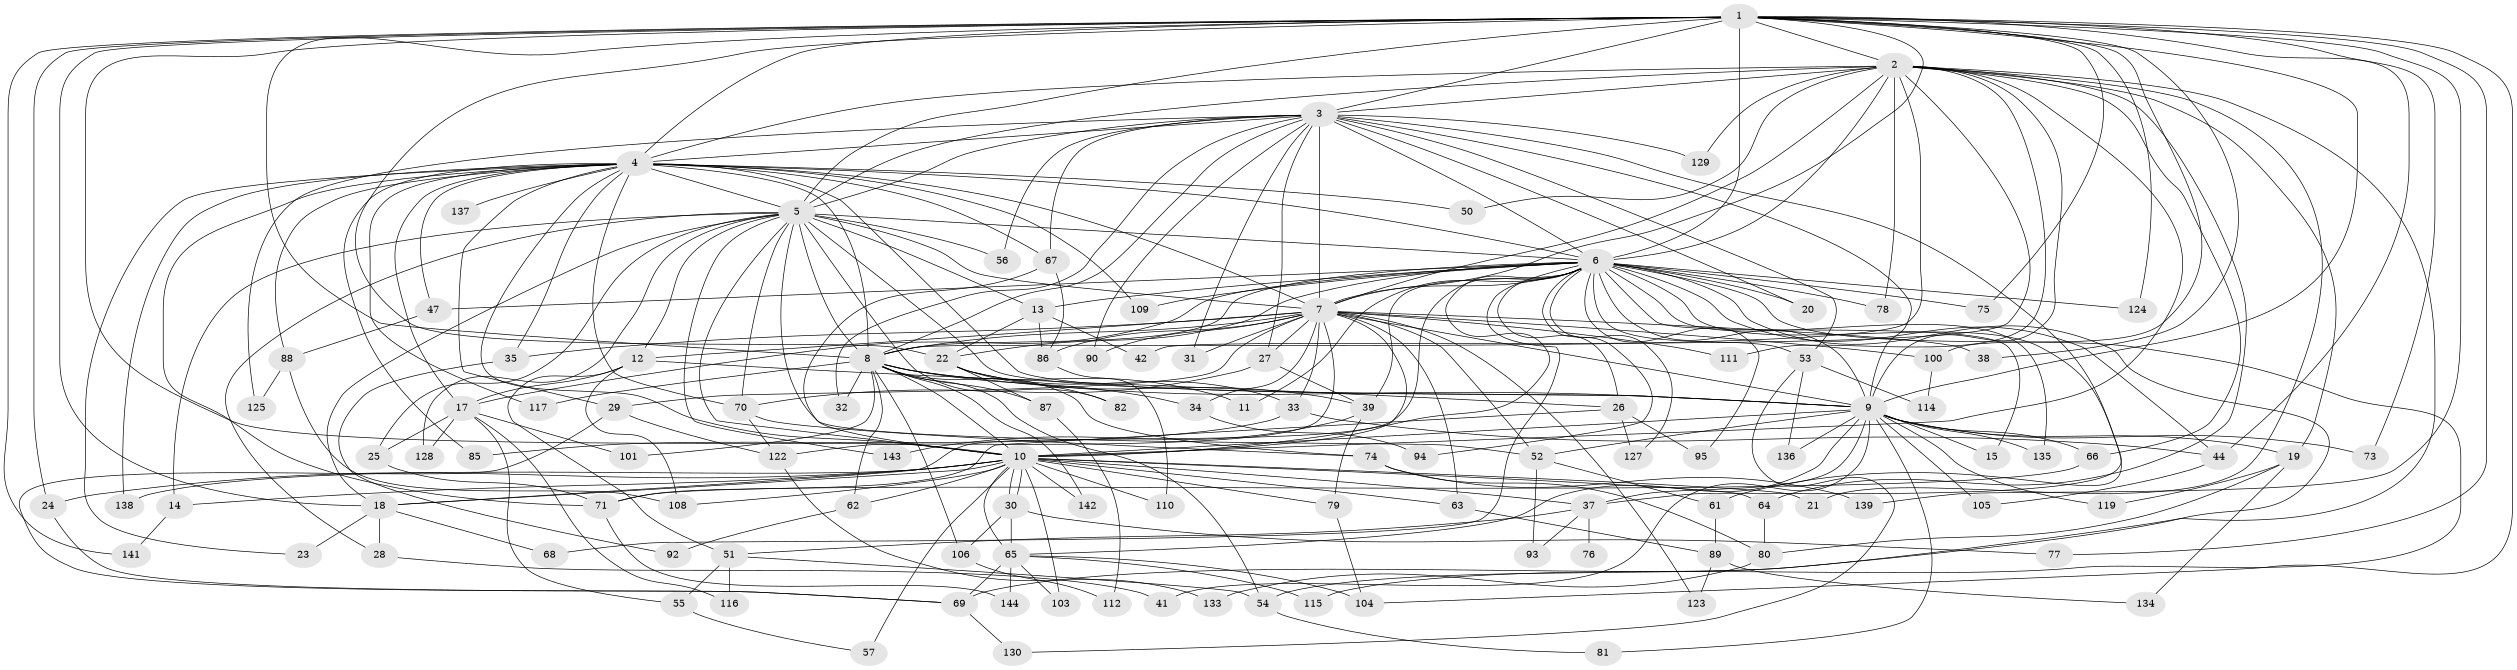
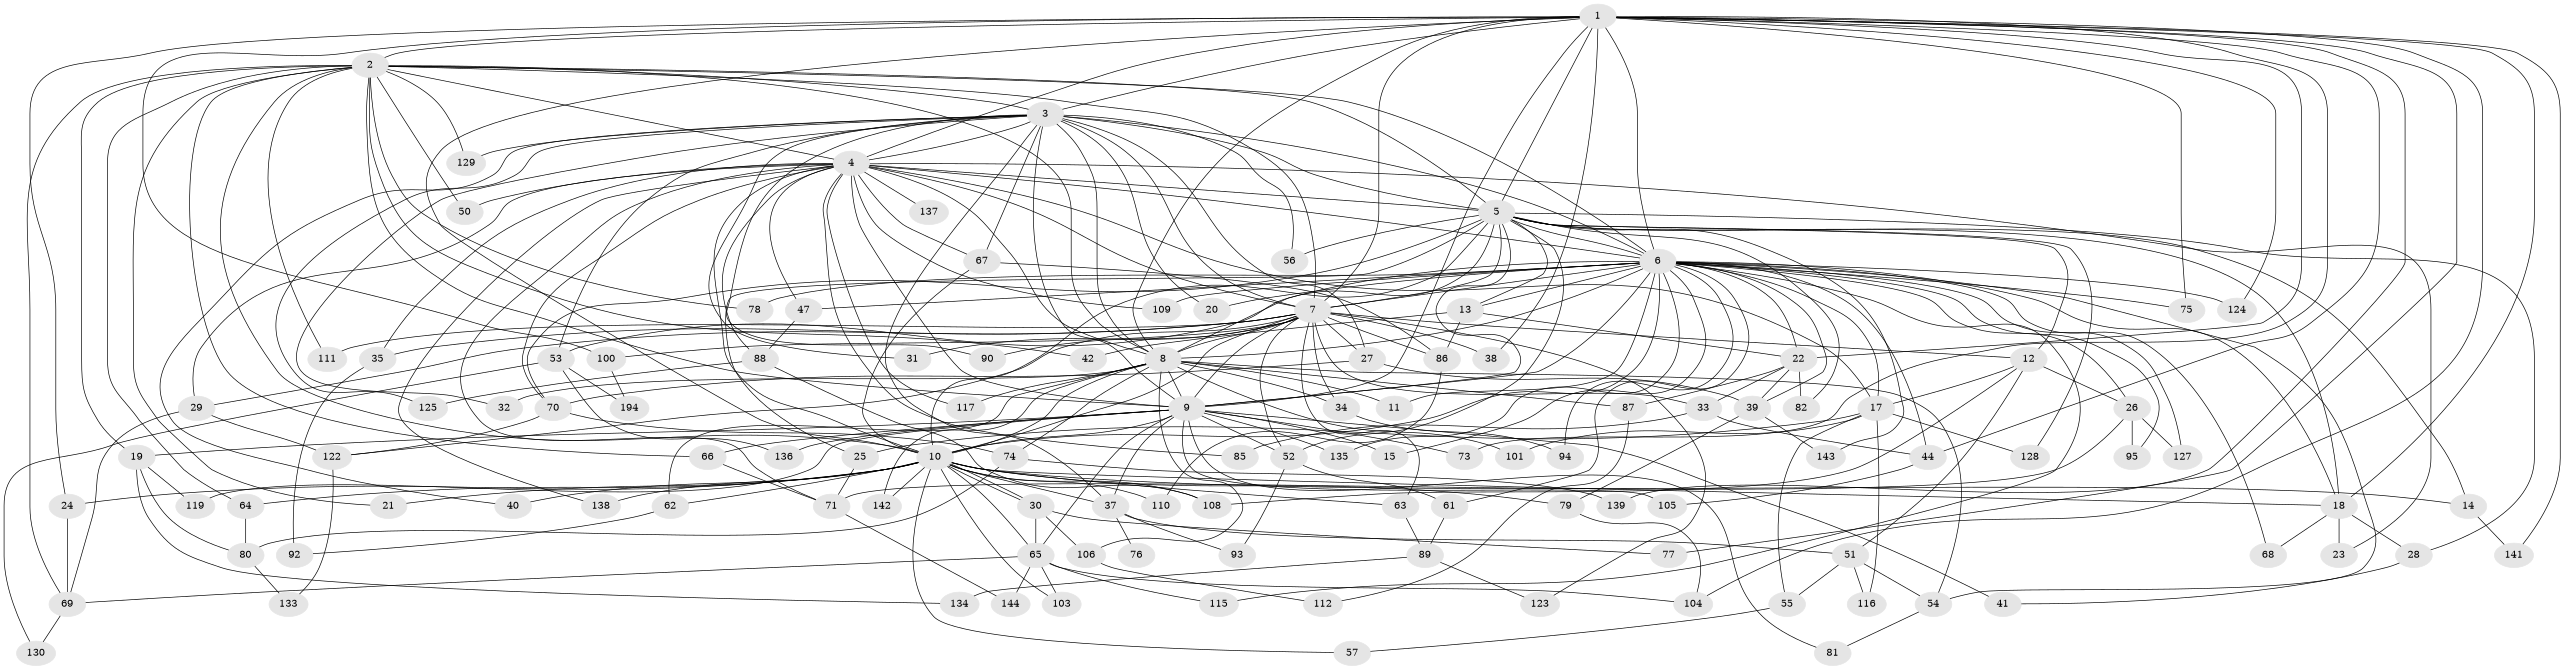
node "114": label "114" -> "194"
node "40": added
